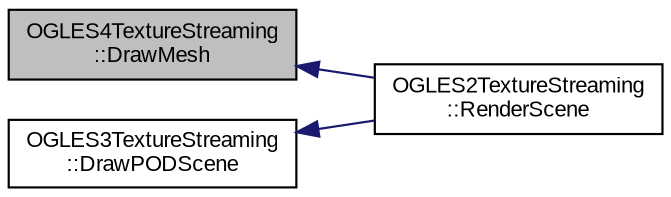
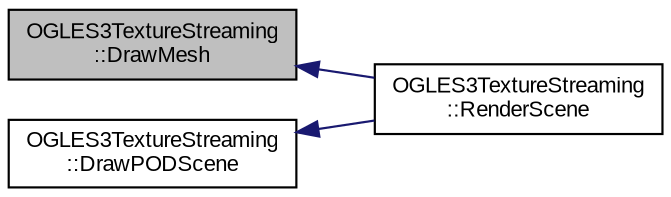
node "OGLES4TextureStreaming ::DrawMesh": label "OGLES4TextureStreaming ::DrawMesh" -> "OGLES3TextureStreaming ::DrawMesh"
node "OGLES2TextureStreaming ::RenderScene": label "OGLES2TextureStreaming ::RenderScene" -> "OGLES3TextureStreaming ::RenderScene"
